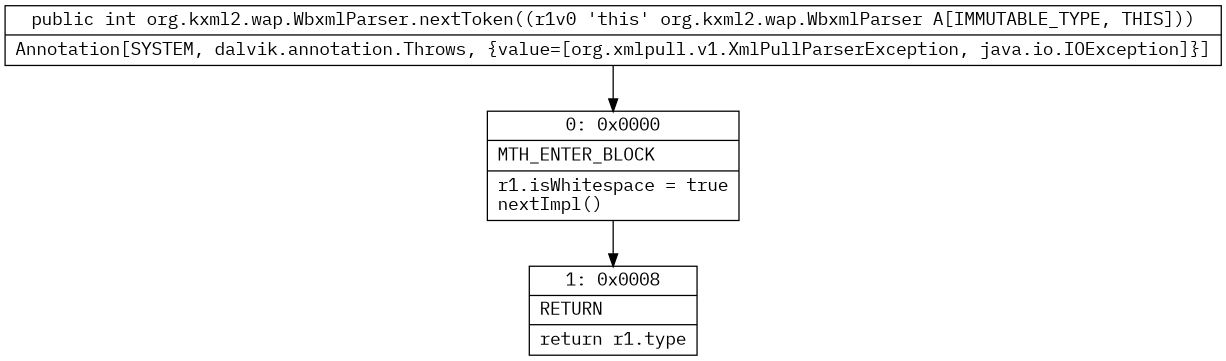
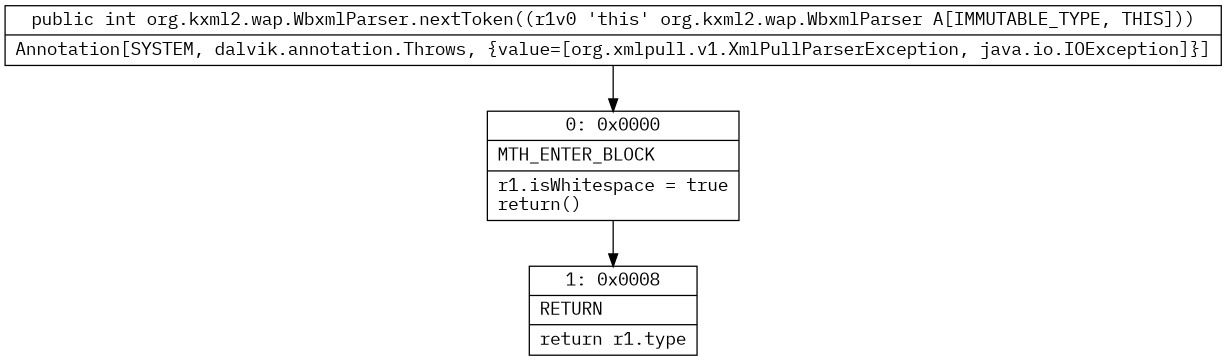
node "0: 0x0000": text "nextImpl()" -> "return()"
